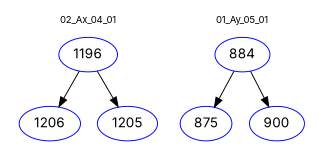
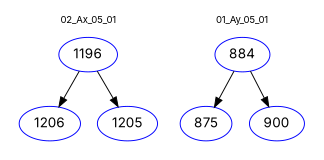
cluster "02_Ax_04_01": label "02_Ax_04_01" -> "02_Ax_05_01"
